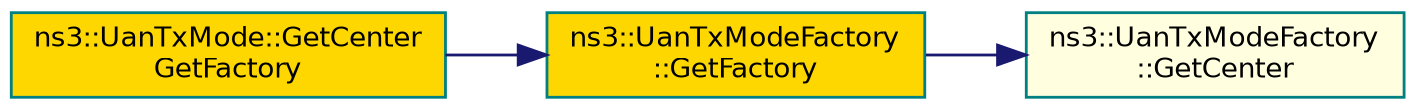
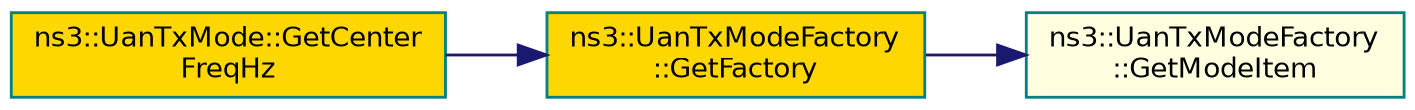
node "ns3::UanTxMode::GetCenter GetFactory": label "ns3::UanTxMode::GetCenter GetFactory" -> "ns3::UanTxMode::GetCenter FreqHz"
node "ns3::UanTxModeFactory ::GetCenter": label "ns3::UanTxModeFactory ::GetCenter" -> "ns3::UanTxModeFactory ::GetModeItem"
